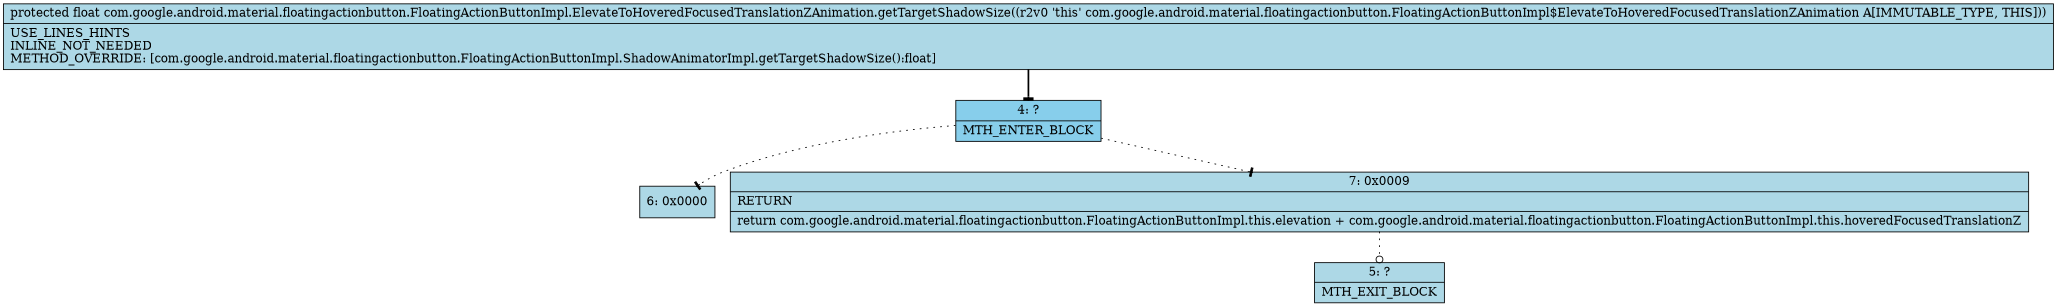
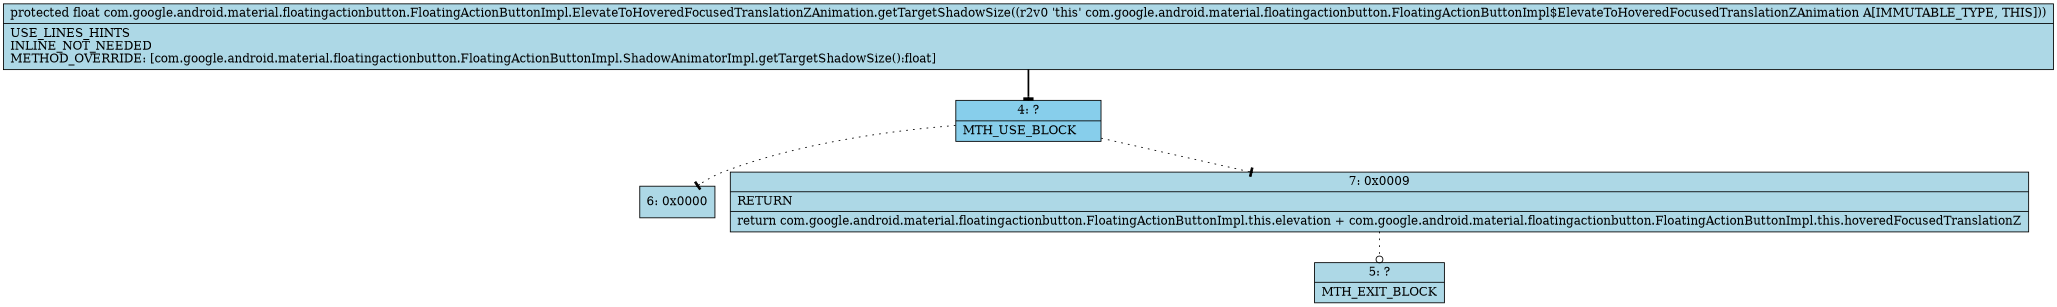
node "4: ?": text "MTH_ENTER_BLOCK" -> "MTH_USE_BLOCK"
